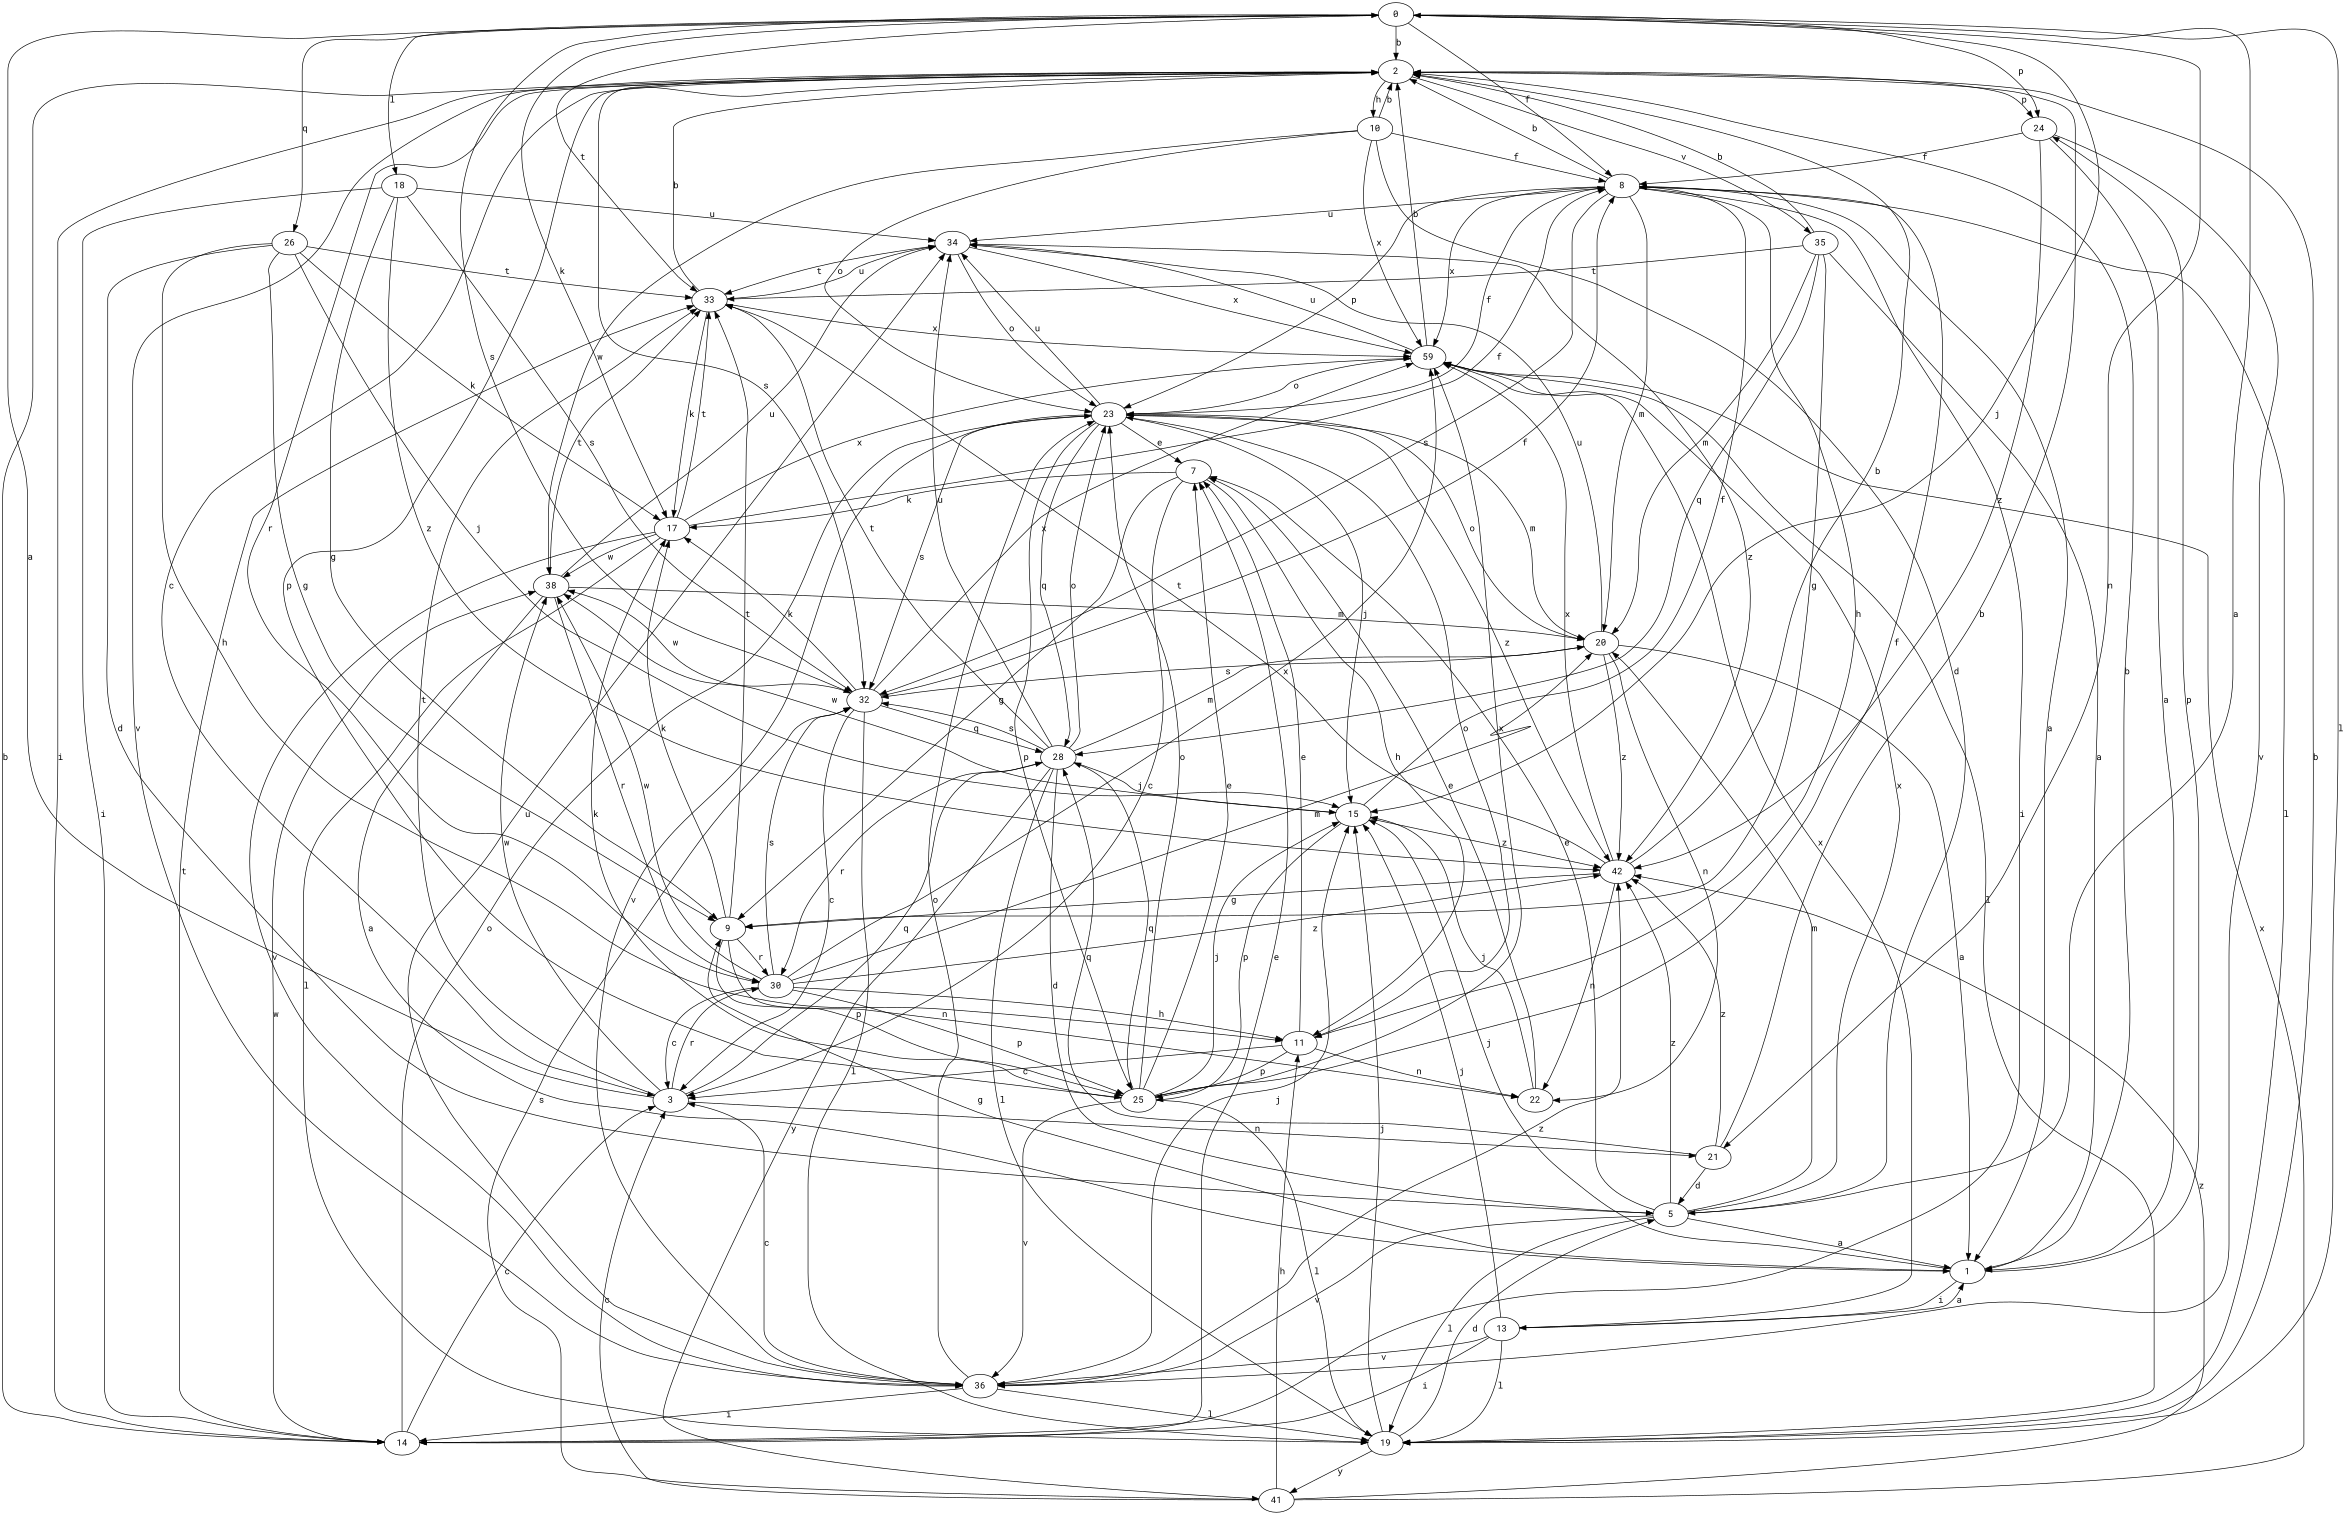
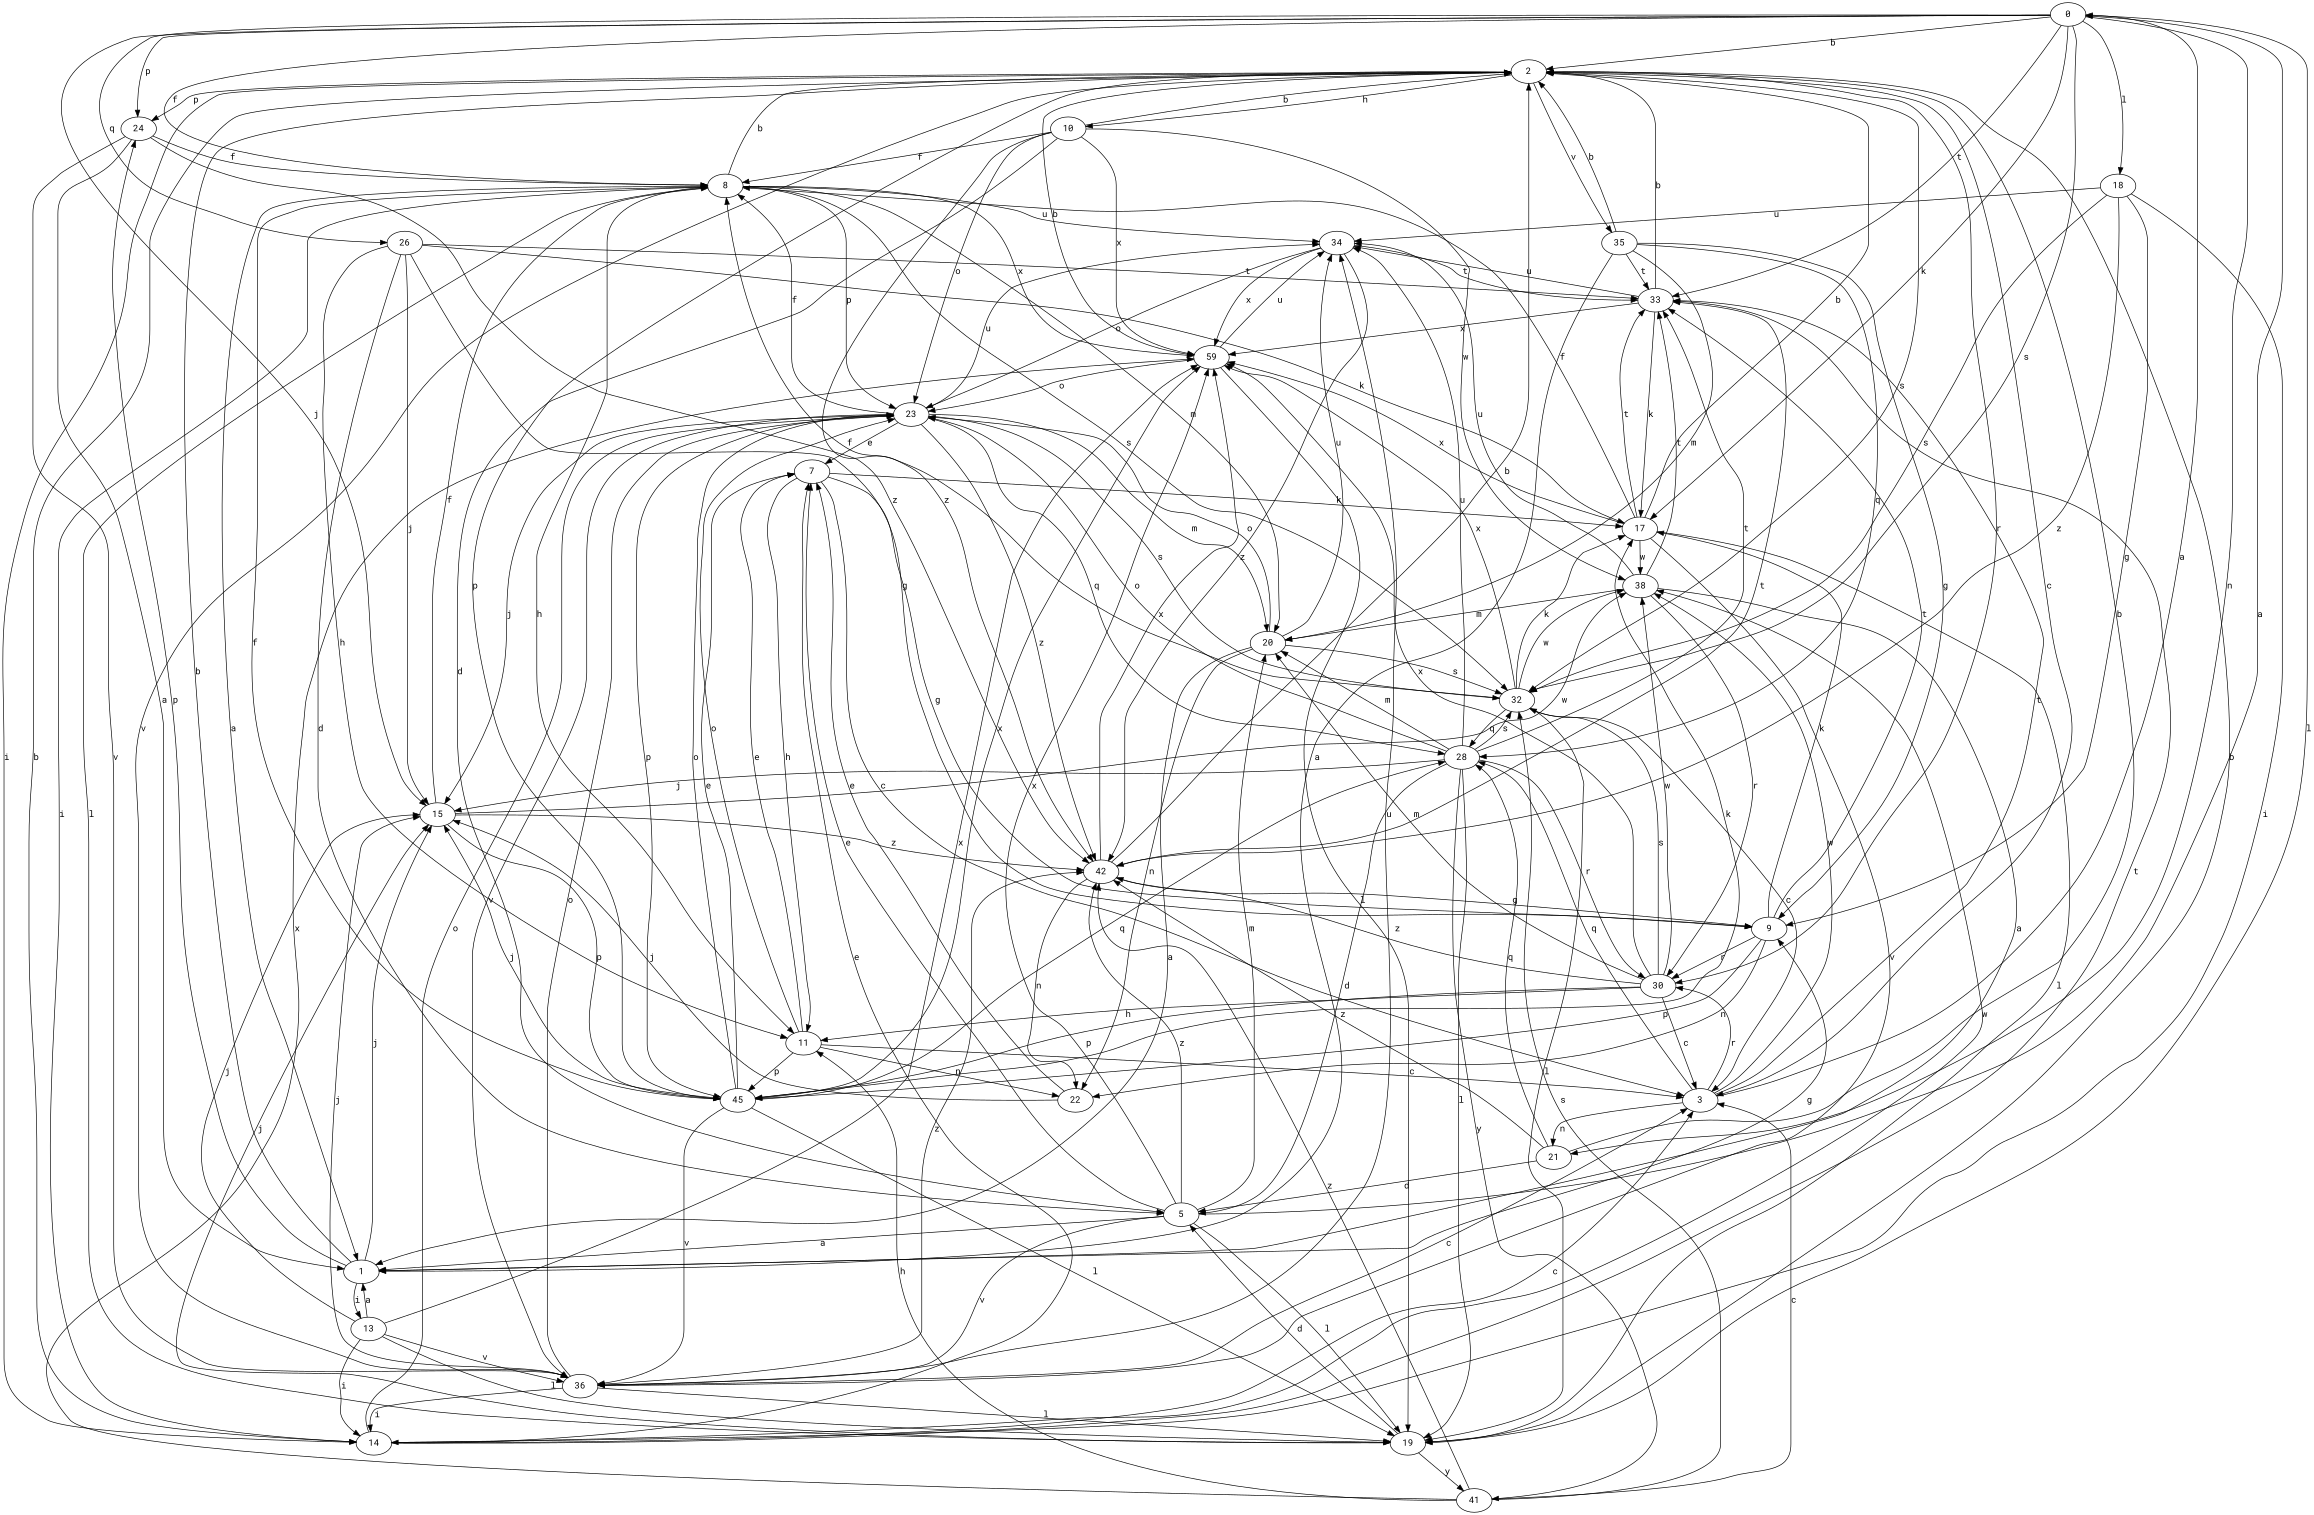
edge "17" -> "2": added, label "b"
edge "20" -> "42": now "10" -> "42"
node "25": label "25" -> "45"
